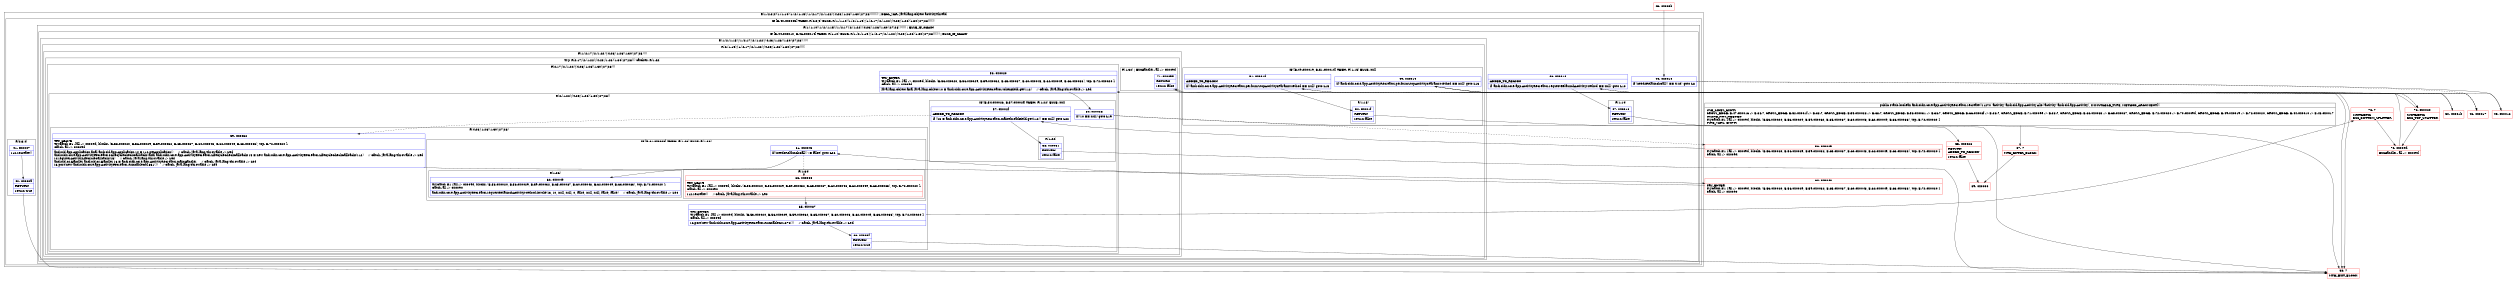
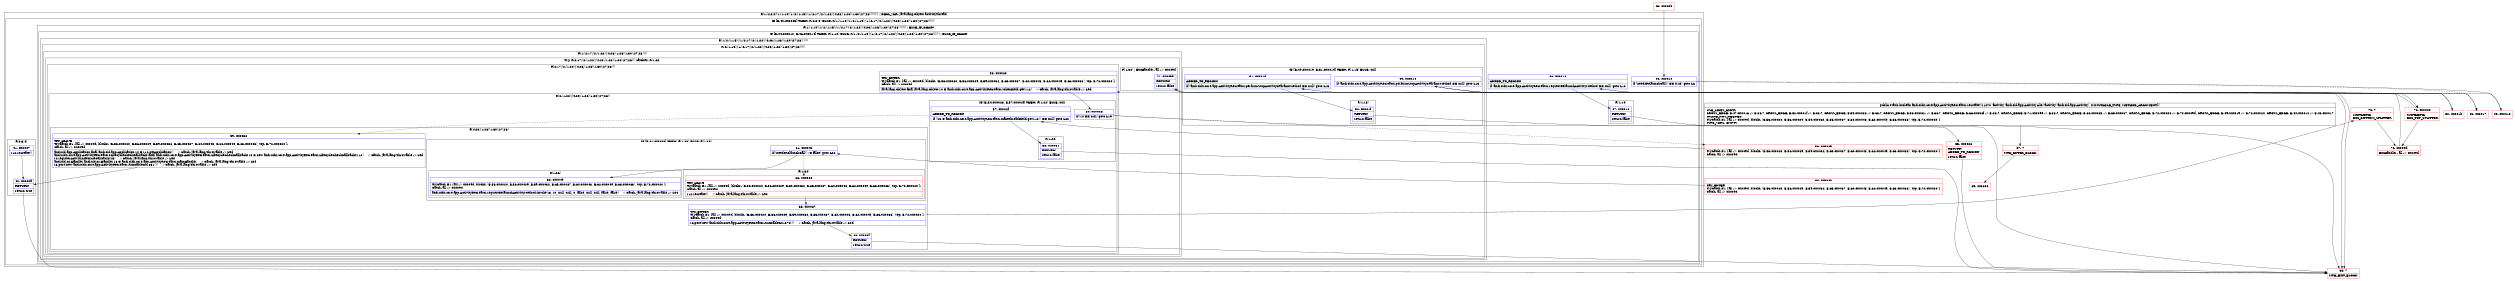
edge "55: 0x0028" -> "39: 0x0000": now "55: 0x0028" -> "38: ?"
edge "59: 0x0032" -> "60: 0x0048": now "59: 0x0032" -> "42: 0x000a"
